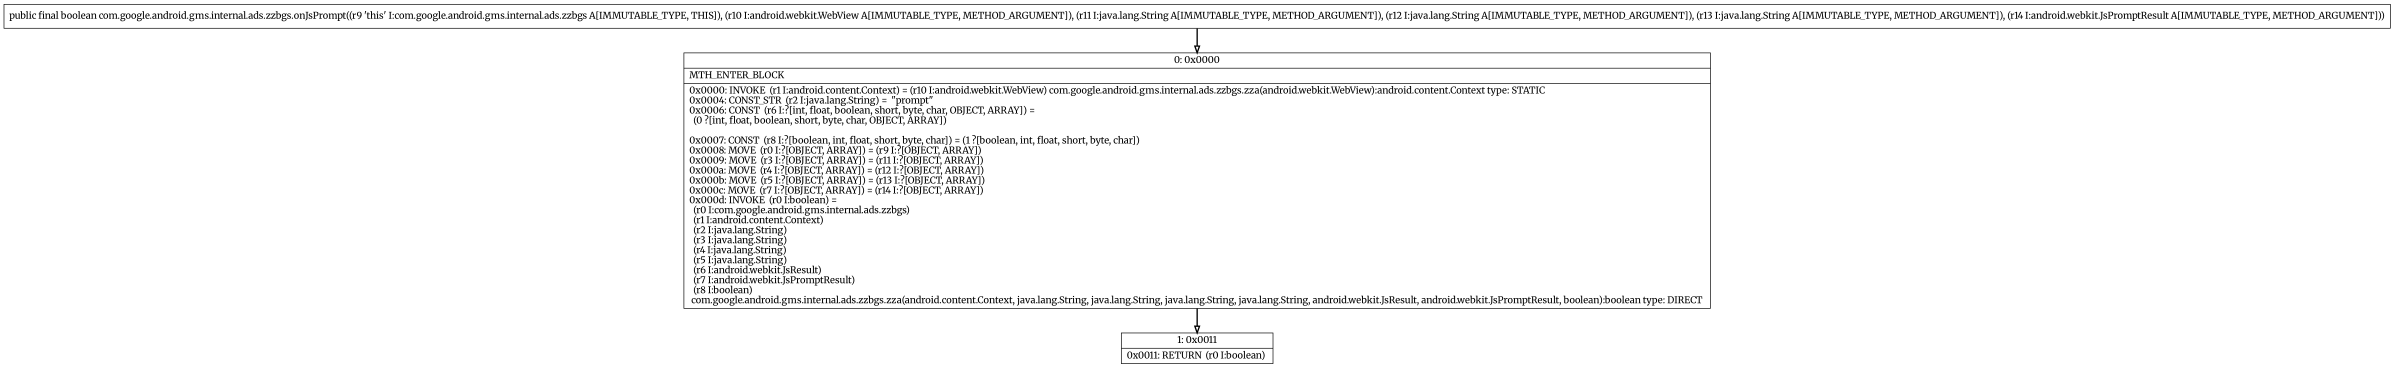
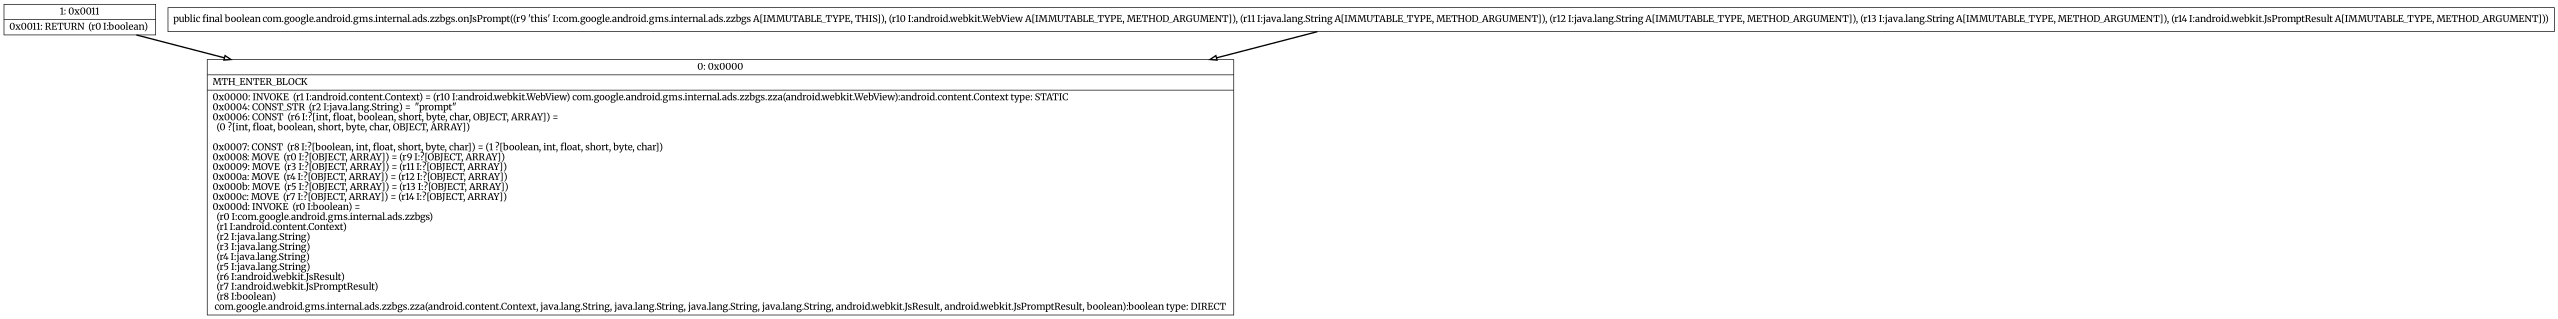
edge "0: 0x0000" -> "1: 0x0011": reversed
